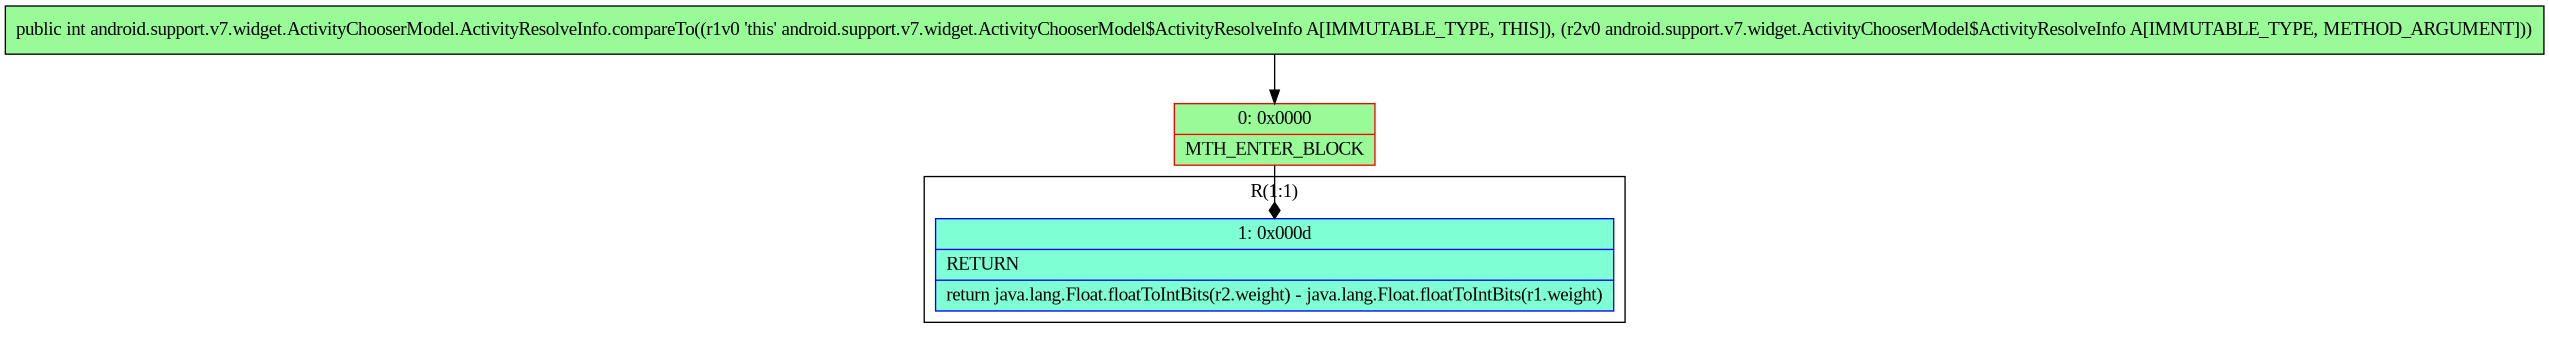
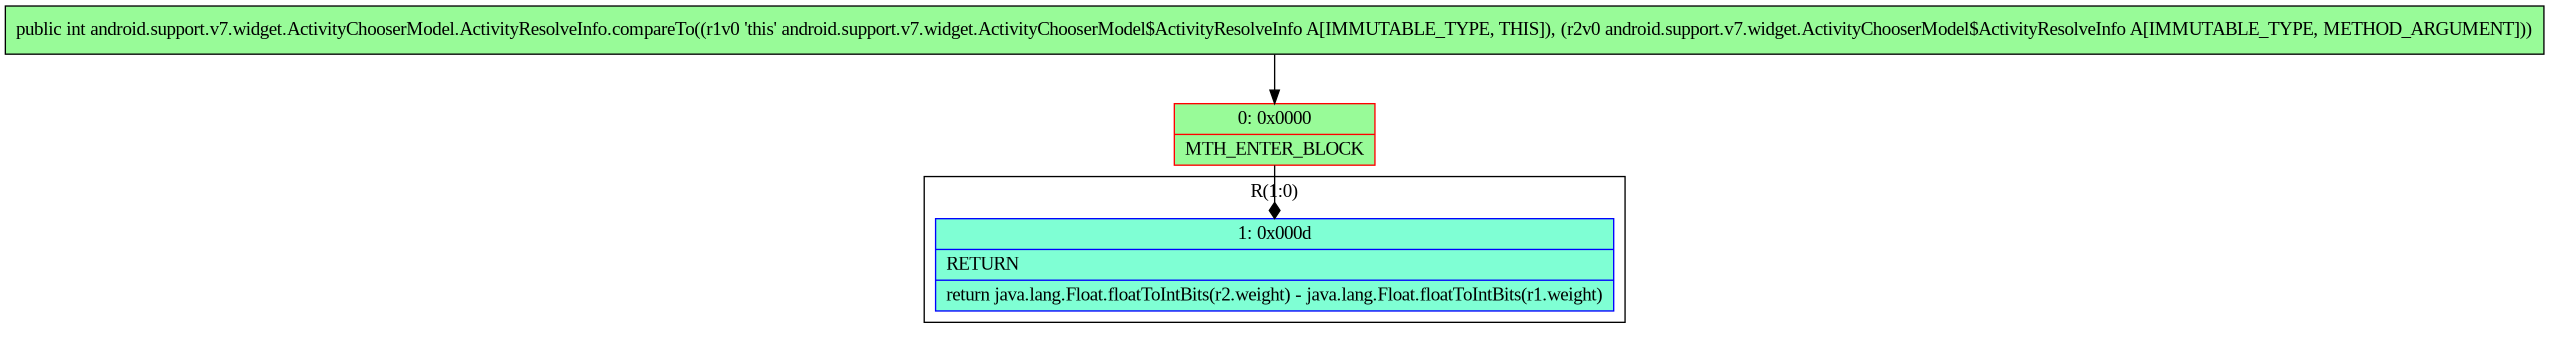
cluster "R(1:1)": label "R(1:1)" -> "R(1:0)"
